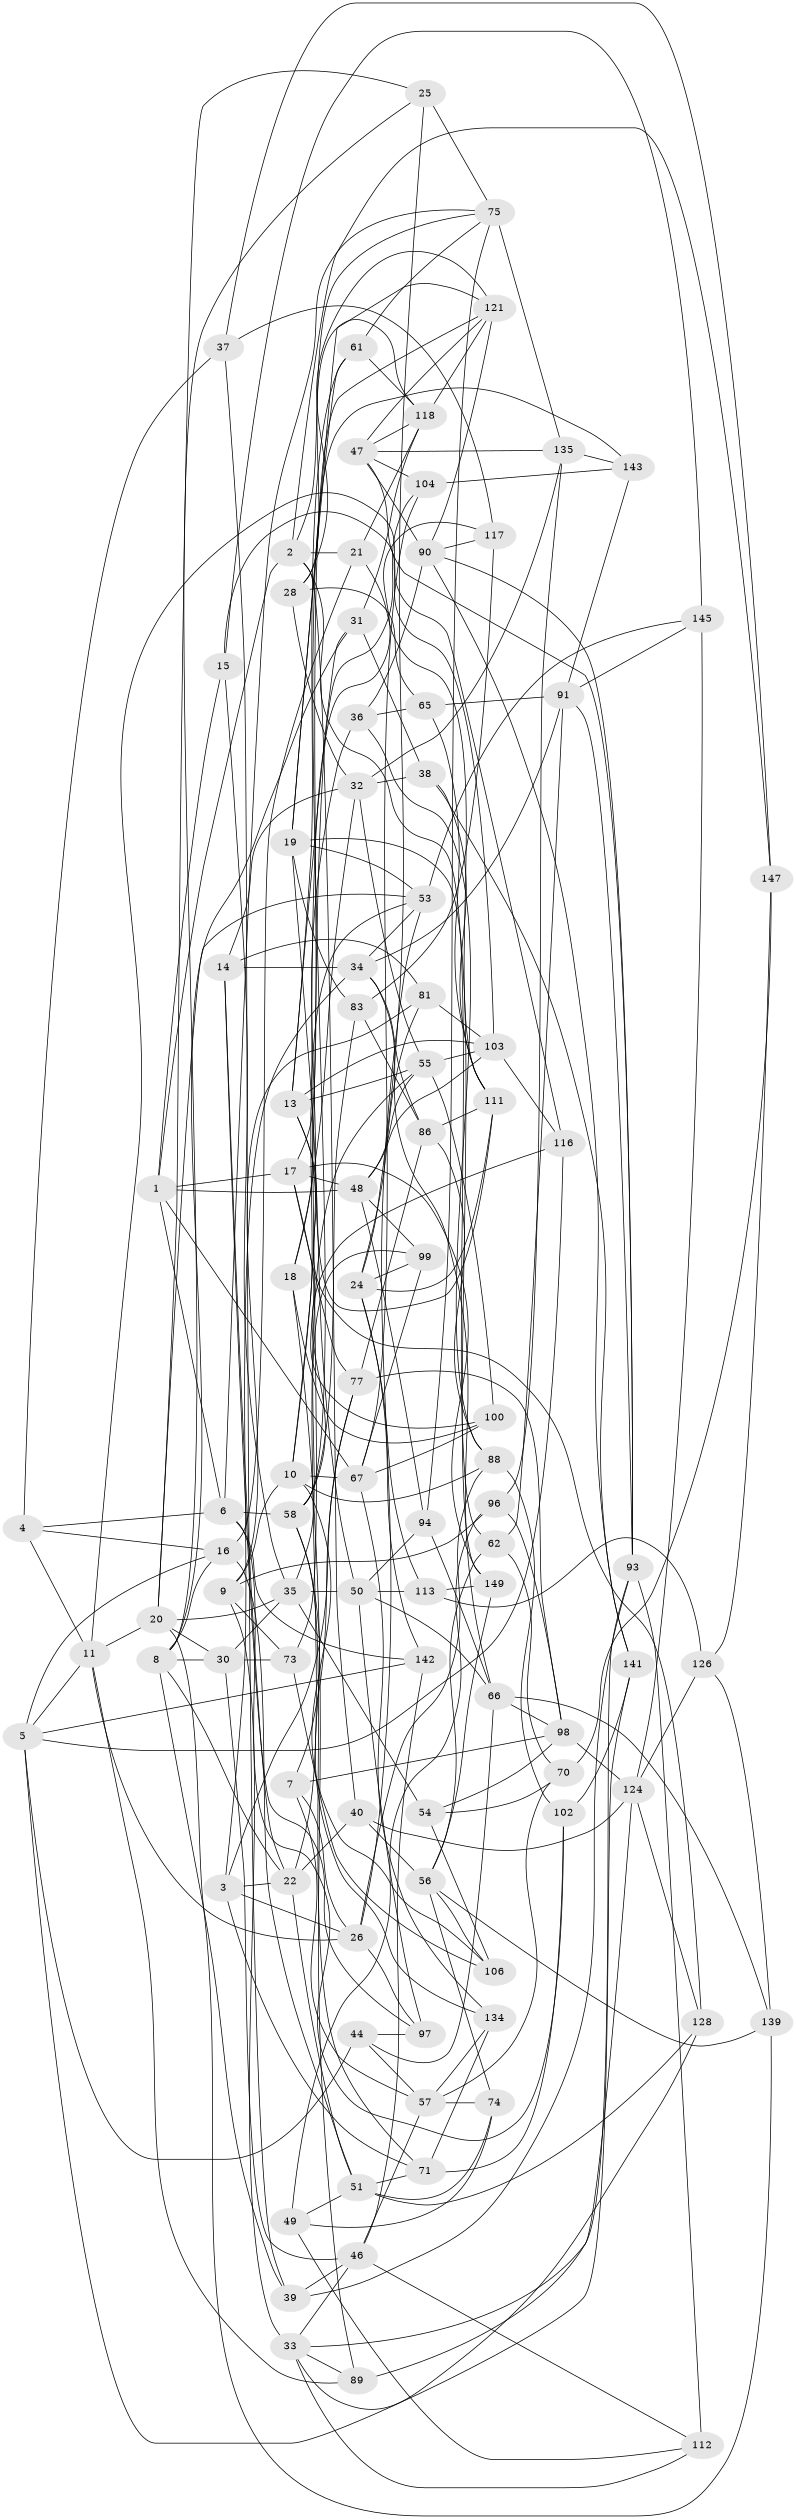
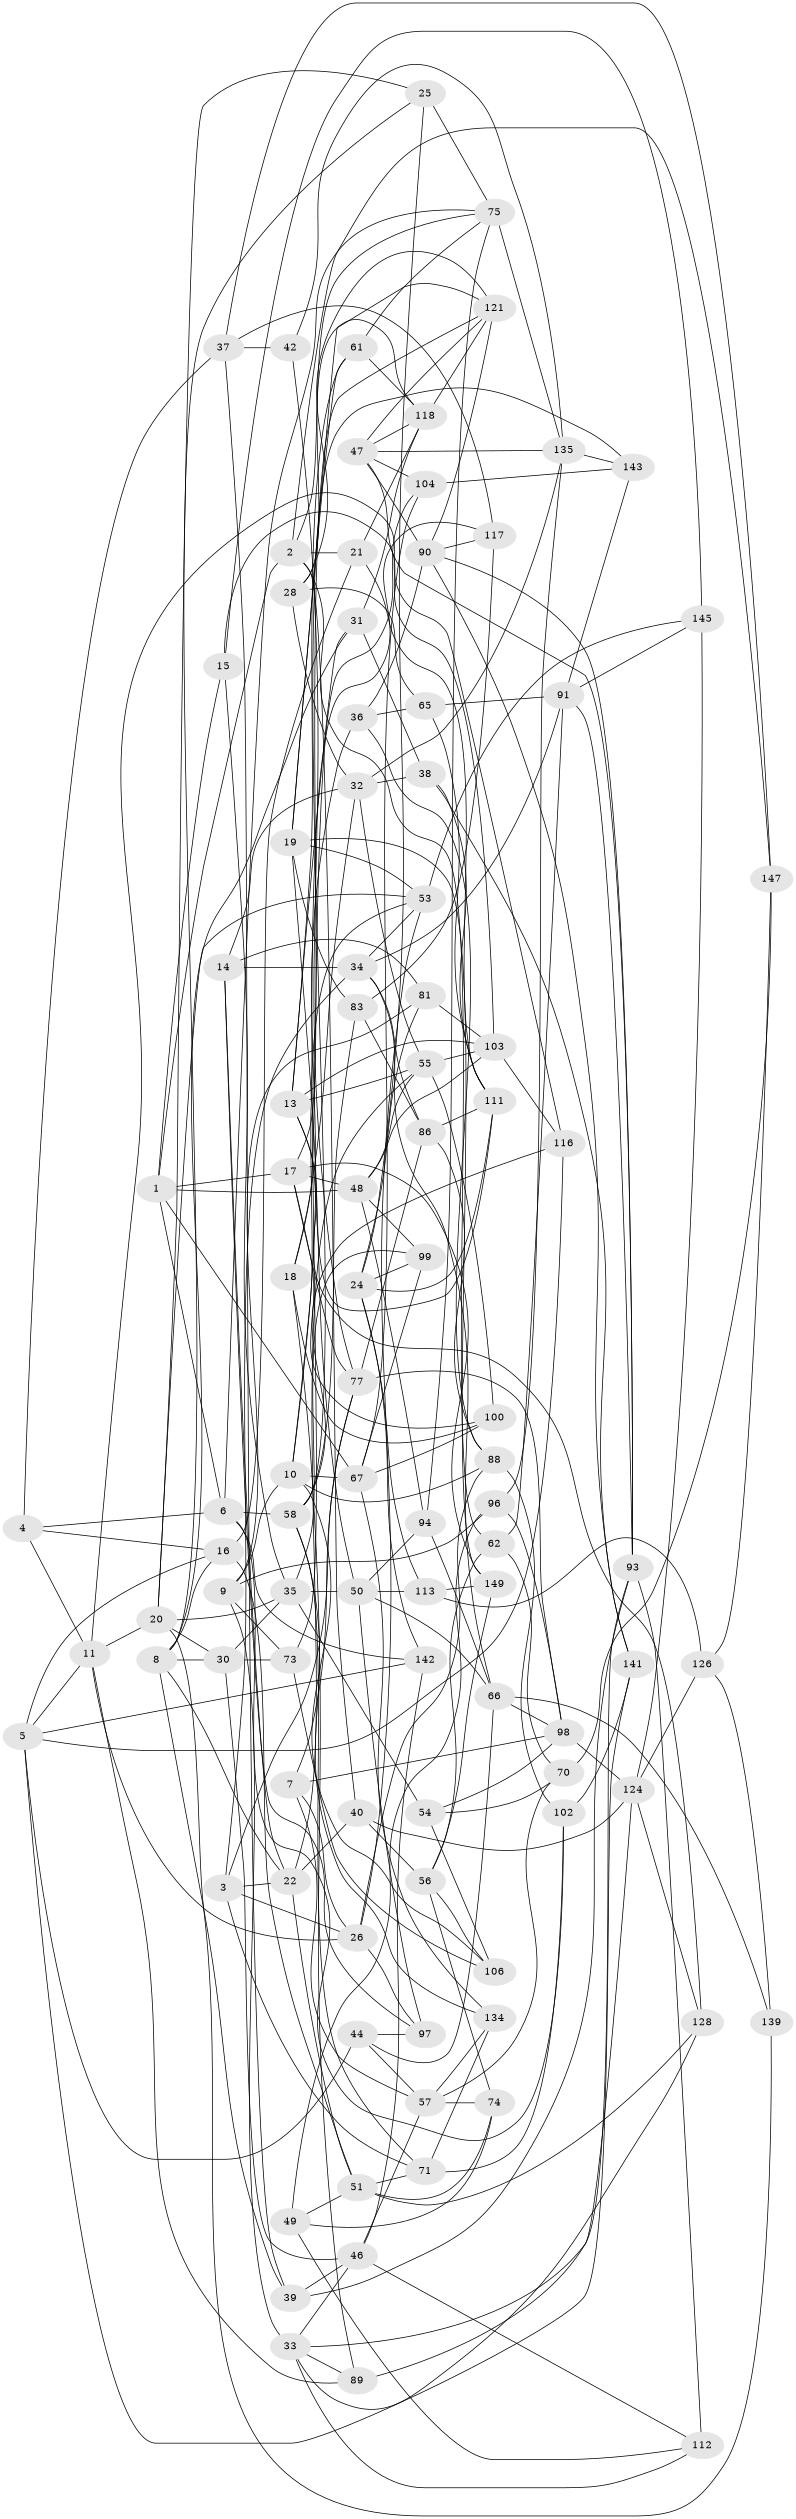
node "42": added
edge "56" -- "139": removed
